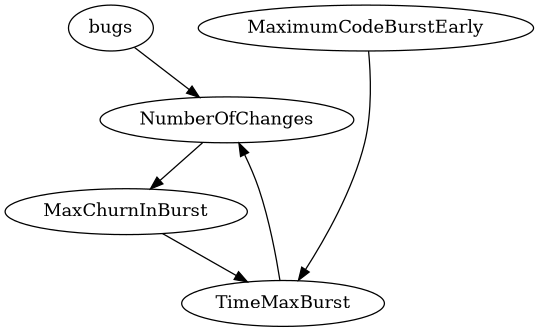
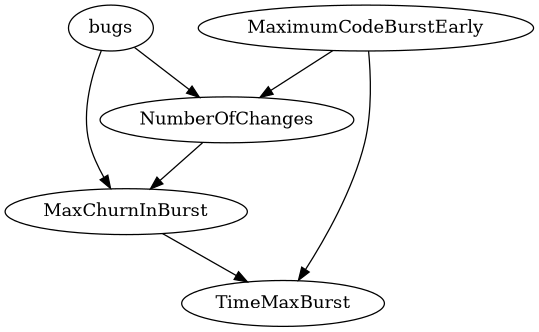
edge "bugs" -> "MaxChurnInBurst": added
edge "TimeMaxBurst" -> "NumberOfChanges": now "MaximumCodeBurstEarly" -> "NumberOfChanges"
